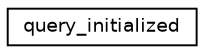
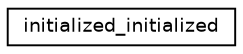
node "query_initialized": label "query_initialized" -> "initialized_initialized"
